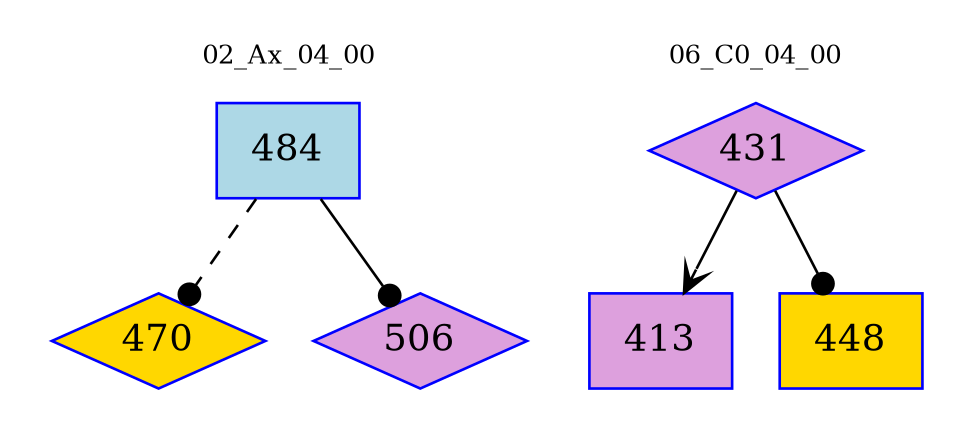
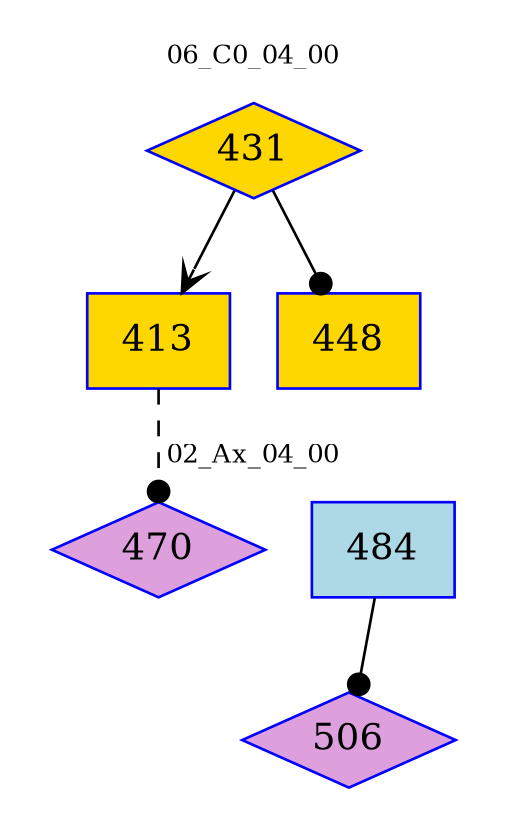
node "431": fillcolor plum -> gold
edge "484" -> "470": now "413" -> "470"
node "470": fillcolor gold -> plum
node "413": fillcolor plum -> gold
